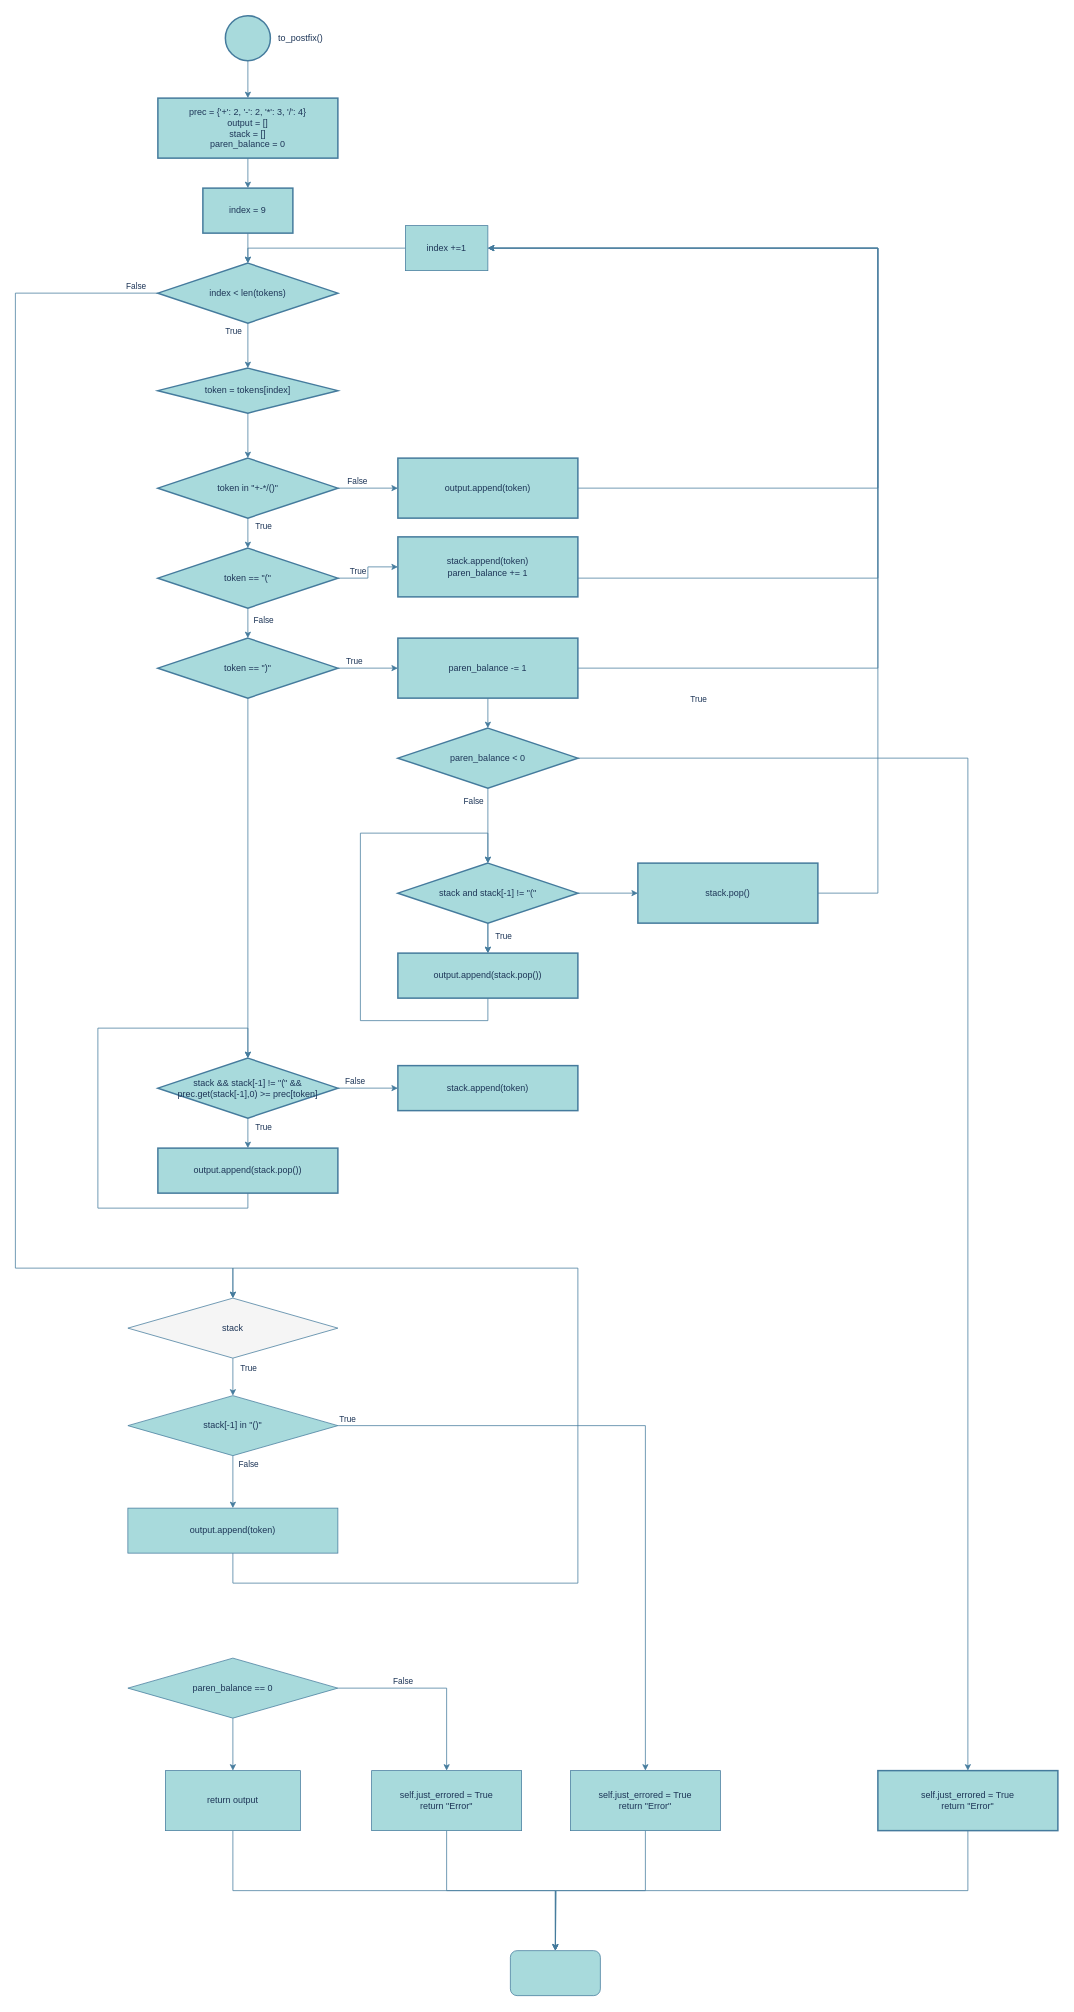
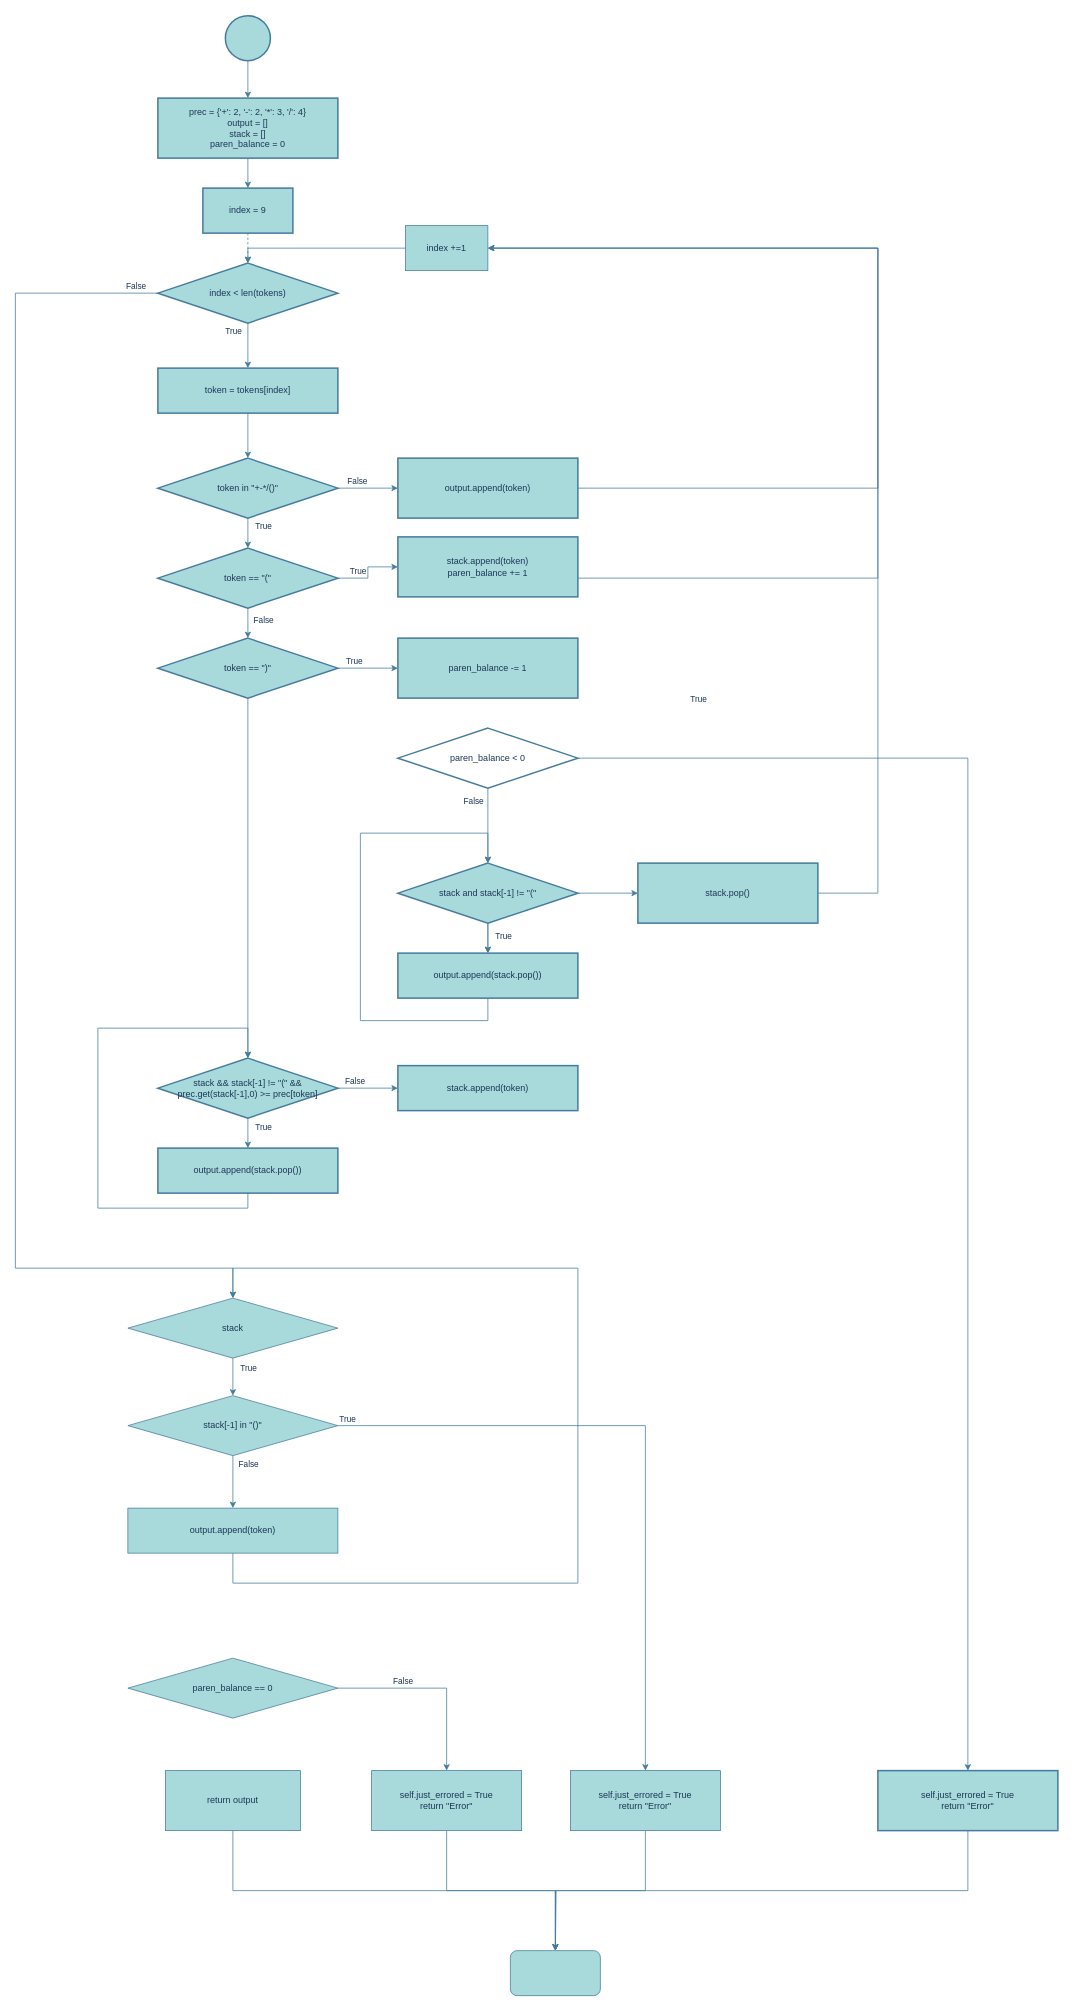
node "to_postfix()": removed
edge "index = 9" -> "index < len(tokens)": style solid -> dashed
node "token = tokens[index]": shape diamond -> rectangle
edge "paren_balance -= 1" -> "index +=1": removed
edge "paren_balance -= 1" -> "paren_balance < 0": removed
node "paren_balance < 0": fillcolor #a8dadc -> #ffffff
node "stack": fillcolor #f5f5f5 -> #a8dadc
edge "paren_balance == 0" -> "return output": removed
